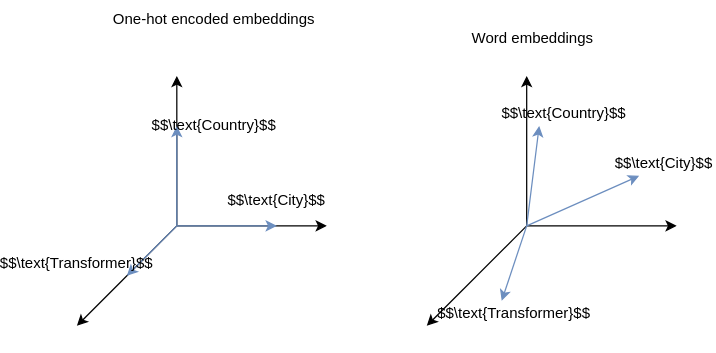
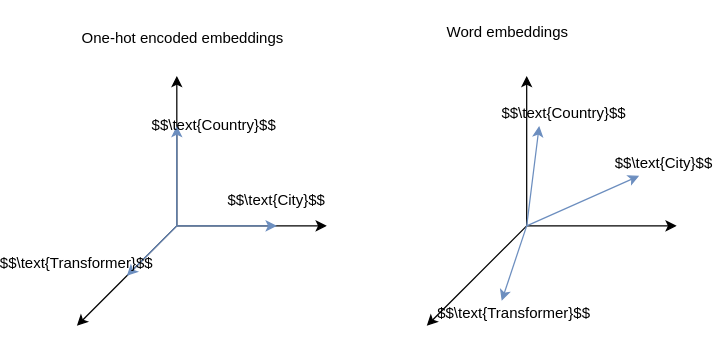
node "One-hot encoded embeddings": moved (214, 19) -> (183, 38)
node "Word embeddings": moved (533, 38) -> (508, 32)
